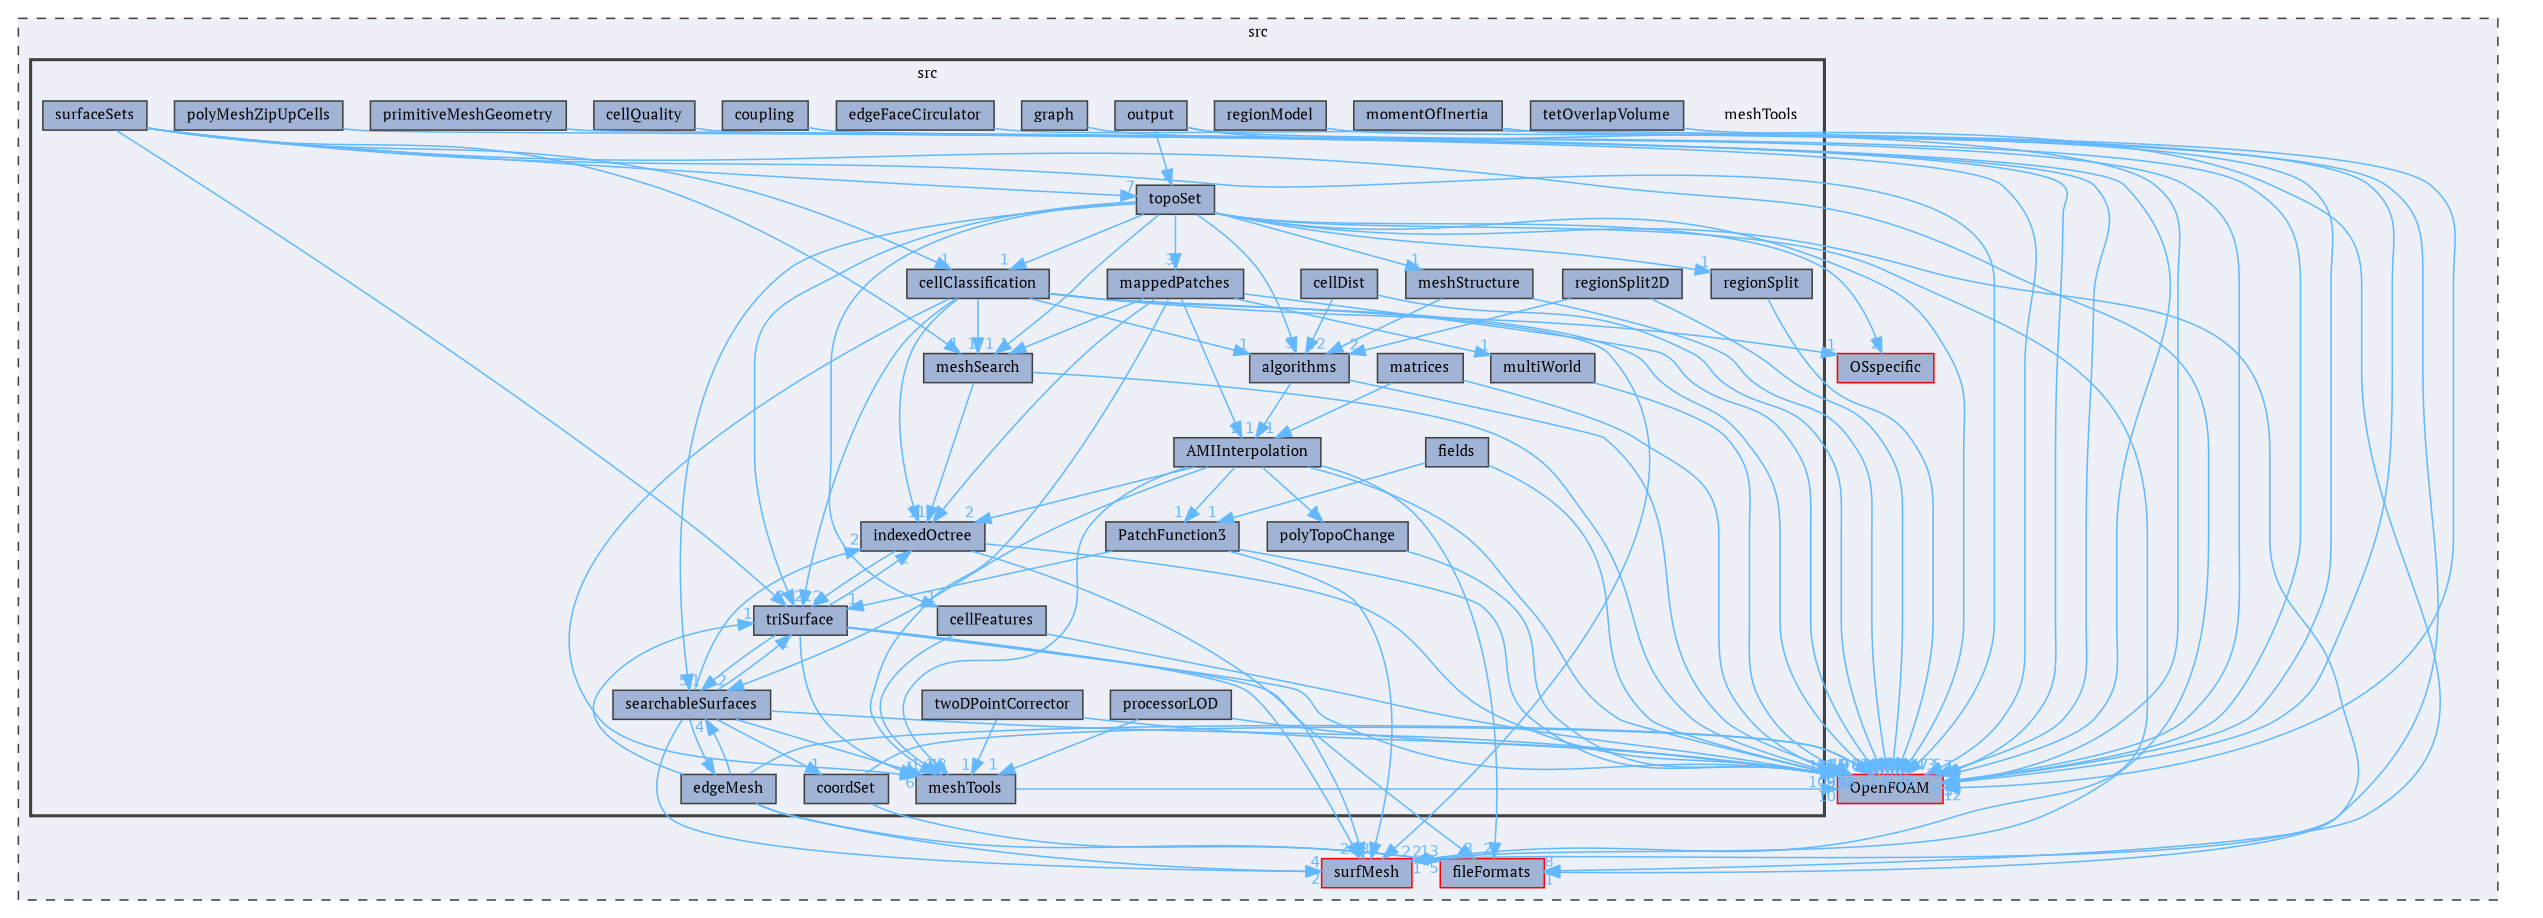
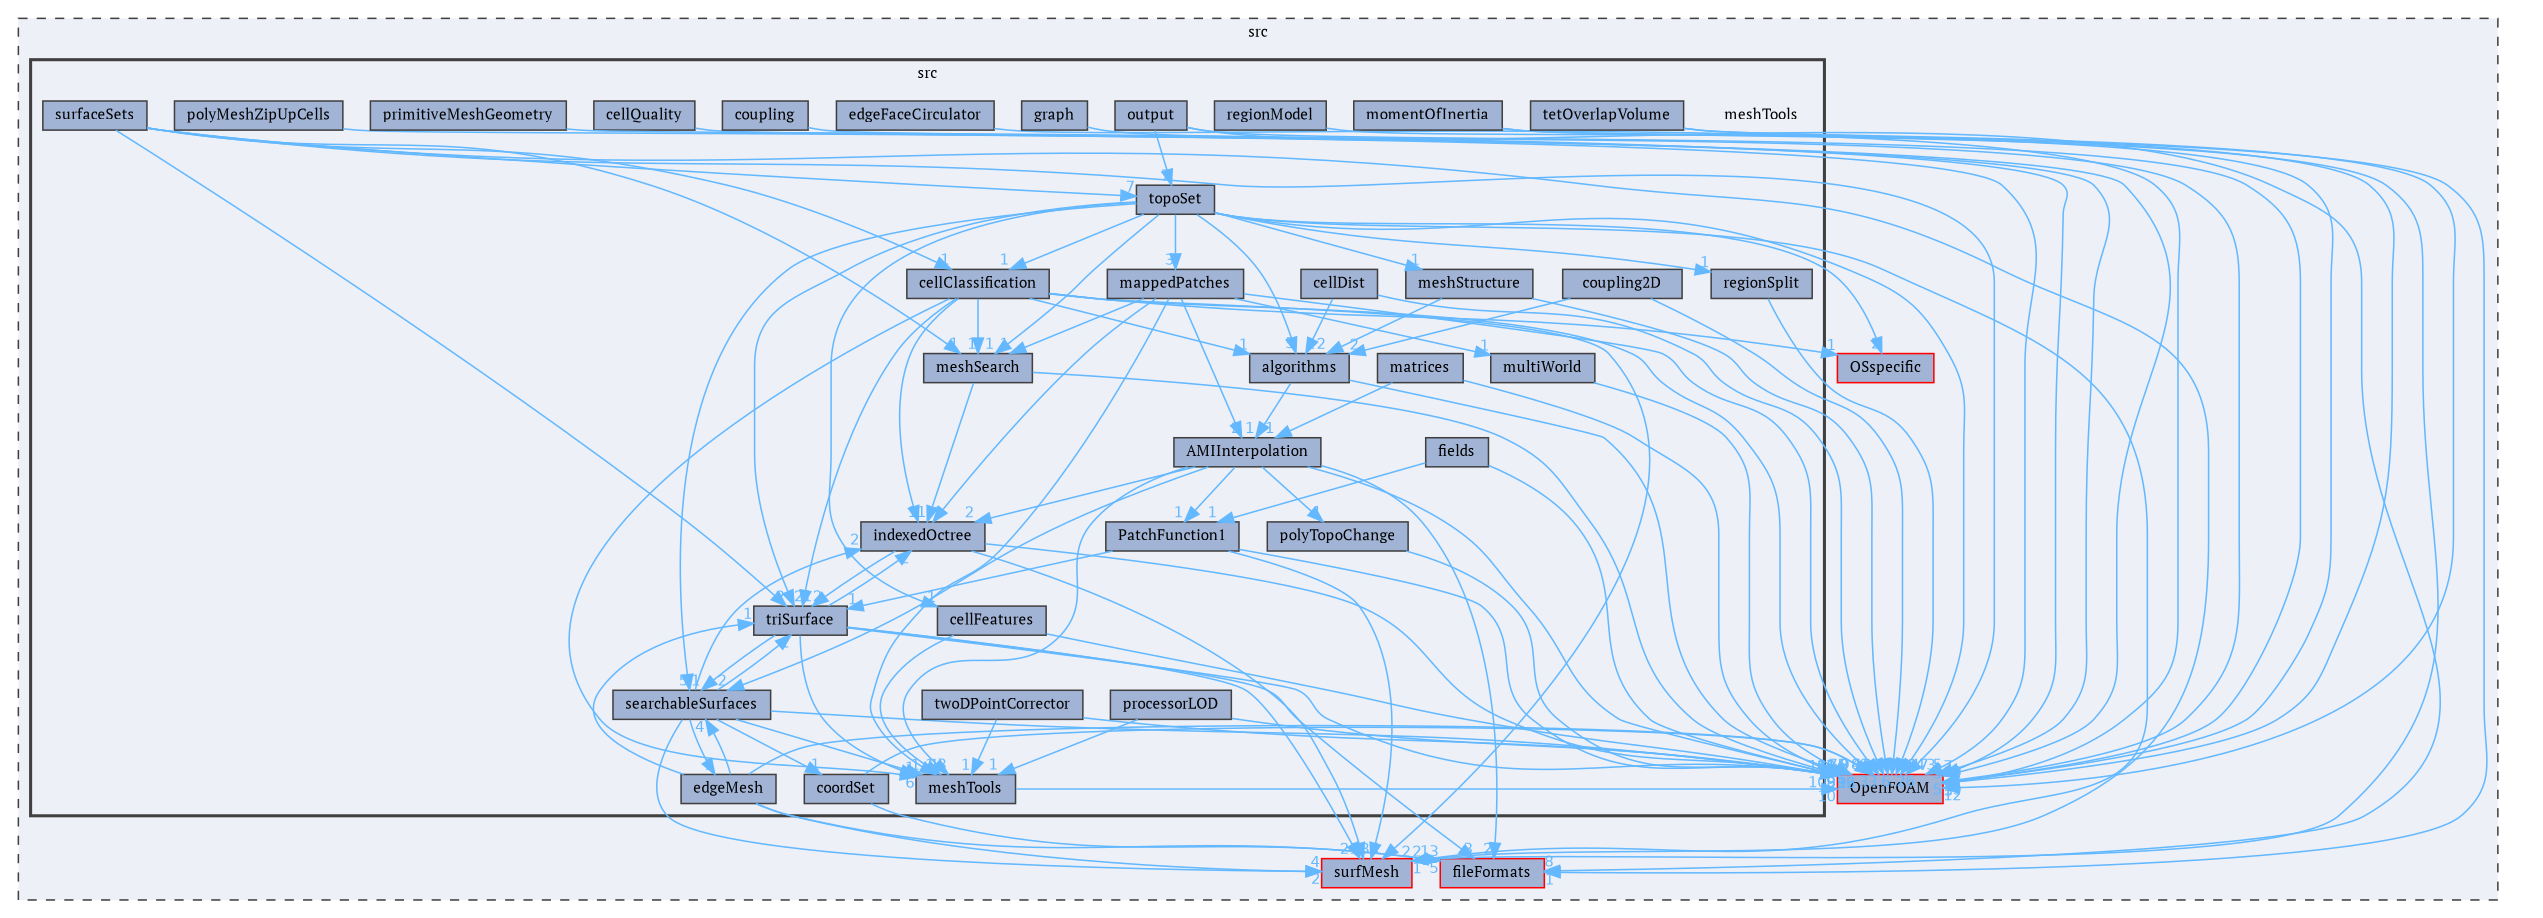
node "regionSplit2D": label "regionSplit2D" -> "coupling2D"
edge "topoSet" -> "fileFormats": now "tetOverlapVolume" -> "fileFormats"
node "PatchFunction3": label "PatchFunction3" -> "PatchFunction1"
